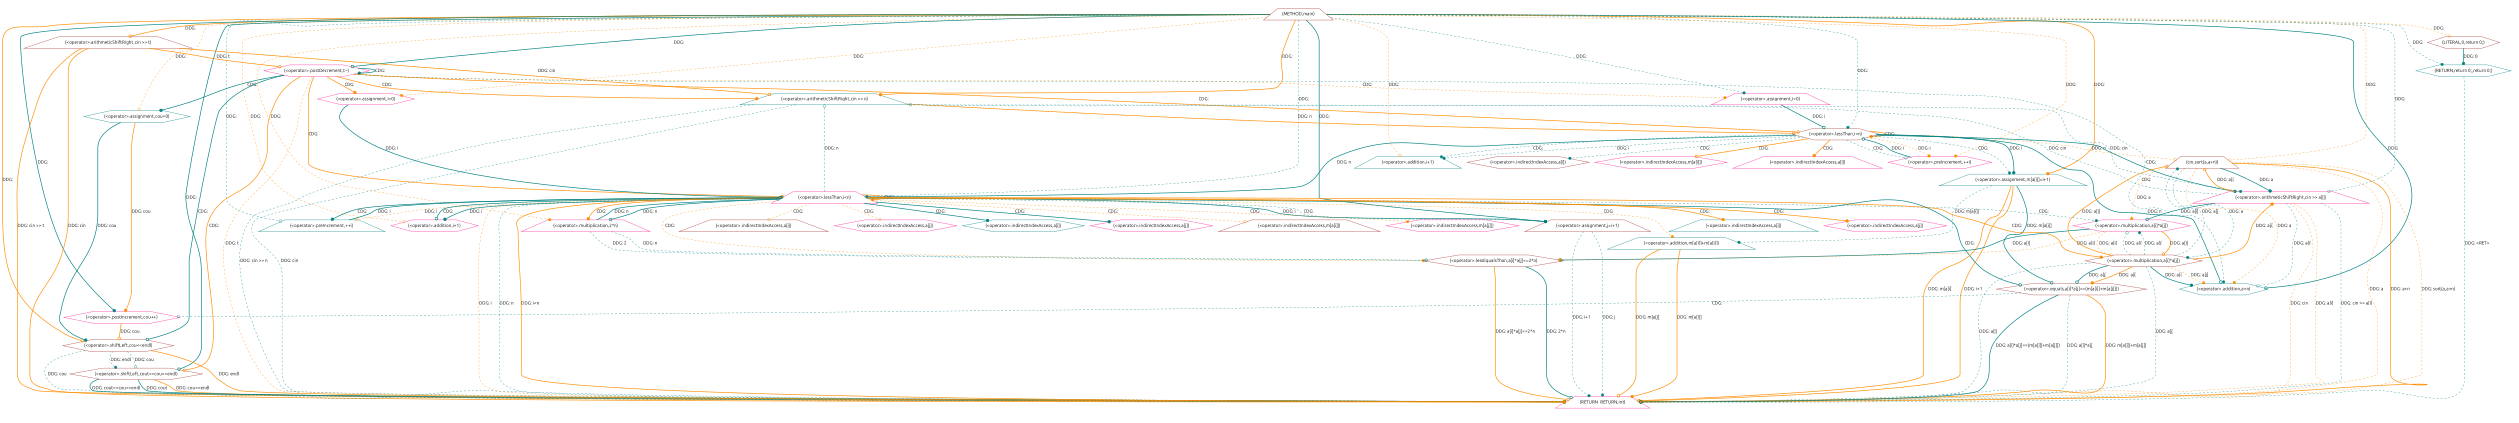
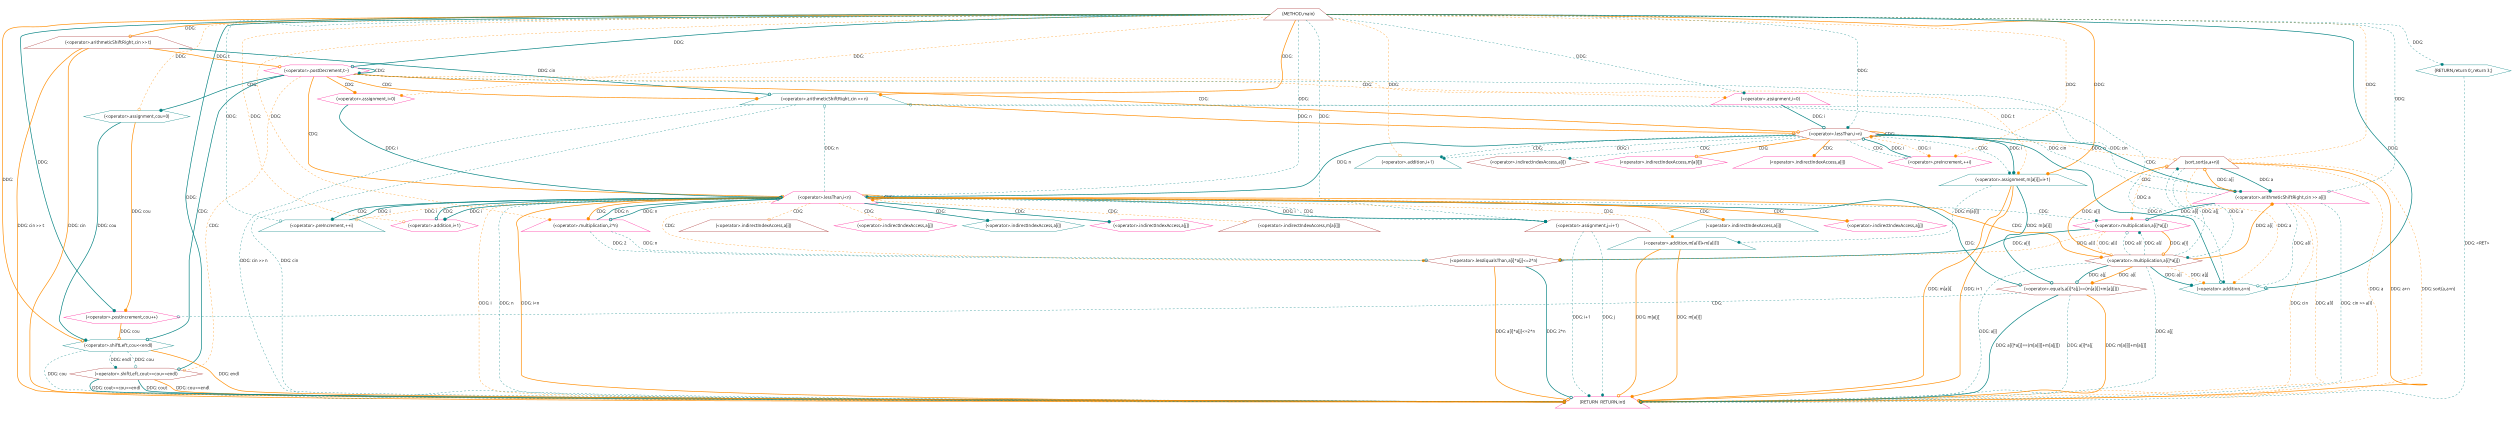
node "(LITERAL,0,return 0;)": removed
edge "(<operator>.arithmeticShiftRight,cin >> t)" -> "(<operator>.arithmeticShiftRight,cin >> n)": color darkorange -> teal
node "(RETURN,return 0;,return 0;)": label "(RETURN,return 0;,return 0;)" -> "(RETURN,return 0;,return 3;)"
node "(cin,sort(a,a+n))": label "(cin,sort(a,a+n))" -> "(sort,sort(a,a+n))"
edge "(METHOD,main)" -> "(<operator>.assignment,j=i+1)": style bold -> dashed
edge "(<operator>.postDecrement,t--)" -> "(<operator>.shiftLeft,cout<<cou<<endl)": style bold -> dashed
node "(<operator>.indirectIndexAccess,m[a[j]])": removed
node "(<operator>.shiftLeft,cou<<endl)": color brown -> teal
edge "(<operator>.postDecrement,t--)" -> "(RETURN_RETURN,int)": now "(<operator>.postDecrement,t--)" -> "(<operator>.assignment,m[a[i]]=i+1)"
